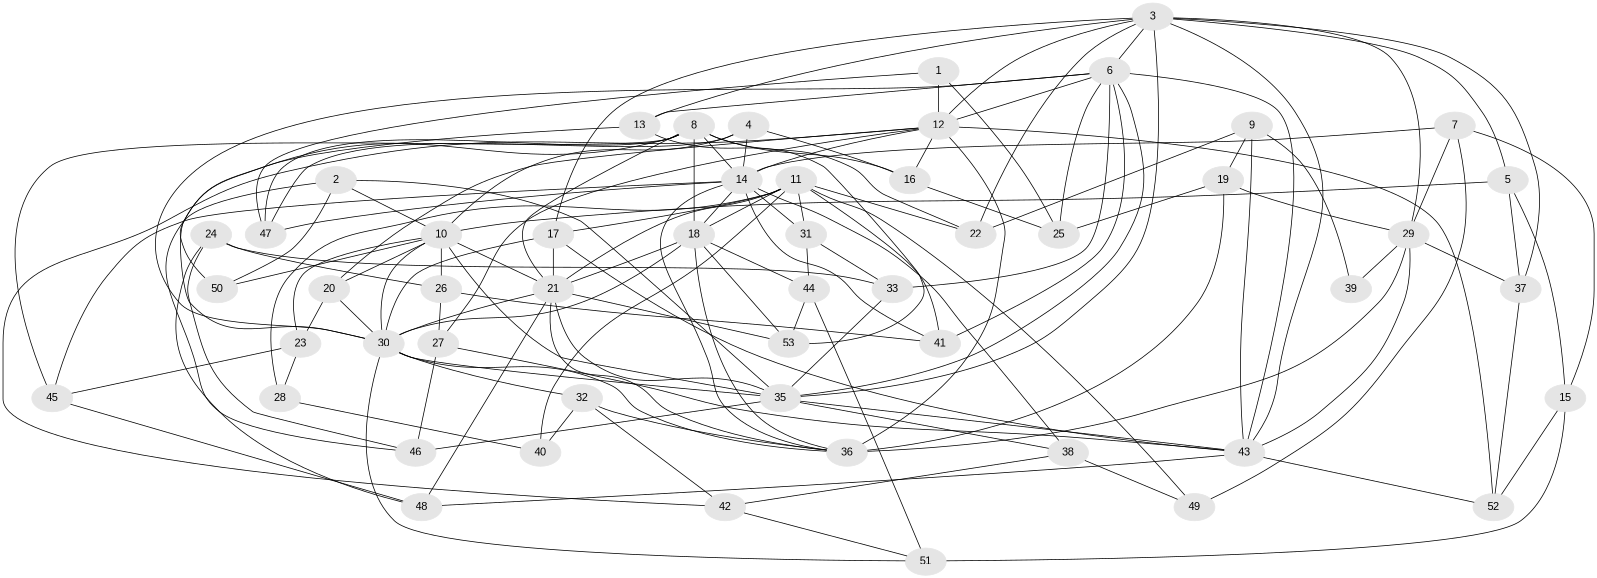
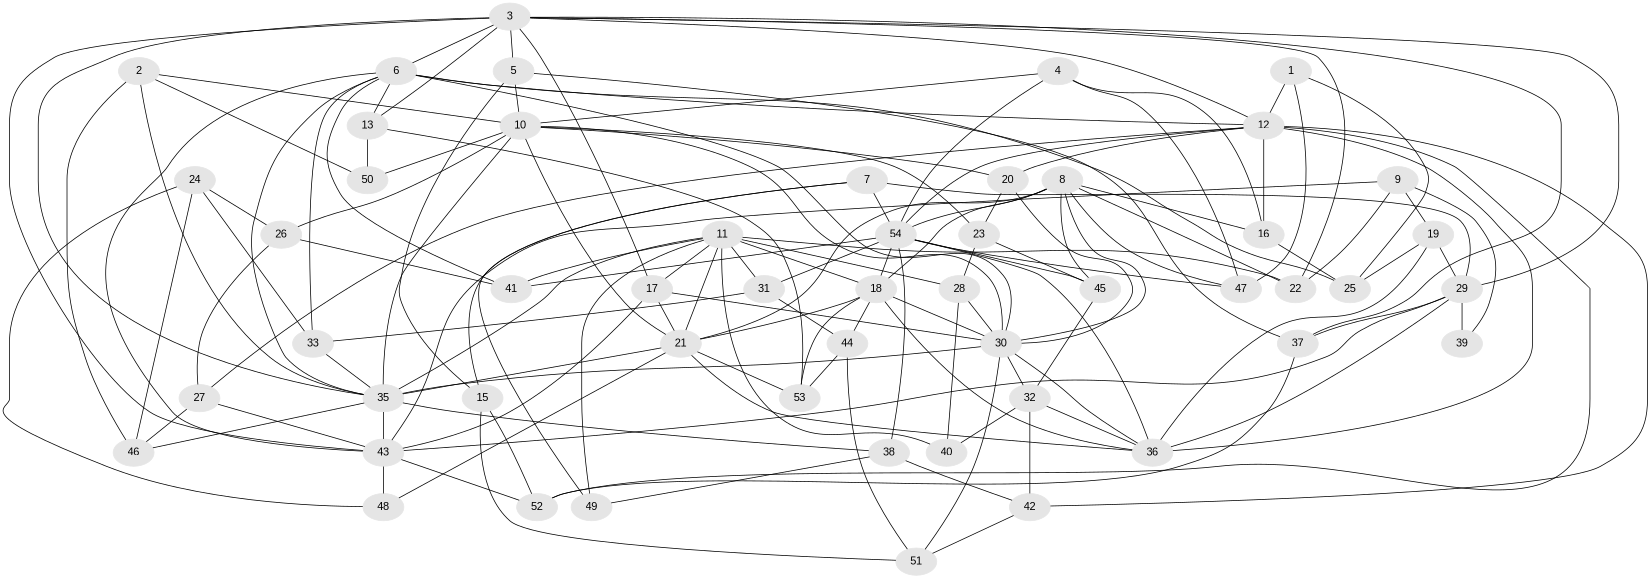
node "14": label "14" -> "54"
edge "11" -- "35": added
edge "21" -- "30": now "28" -- "30"
edge "45" -- "48": now "45" -- "32"
